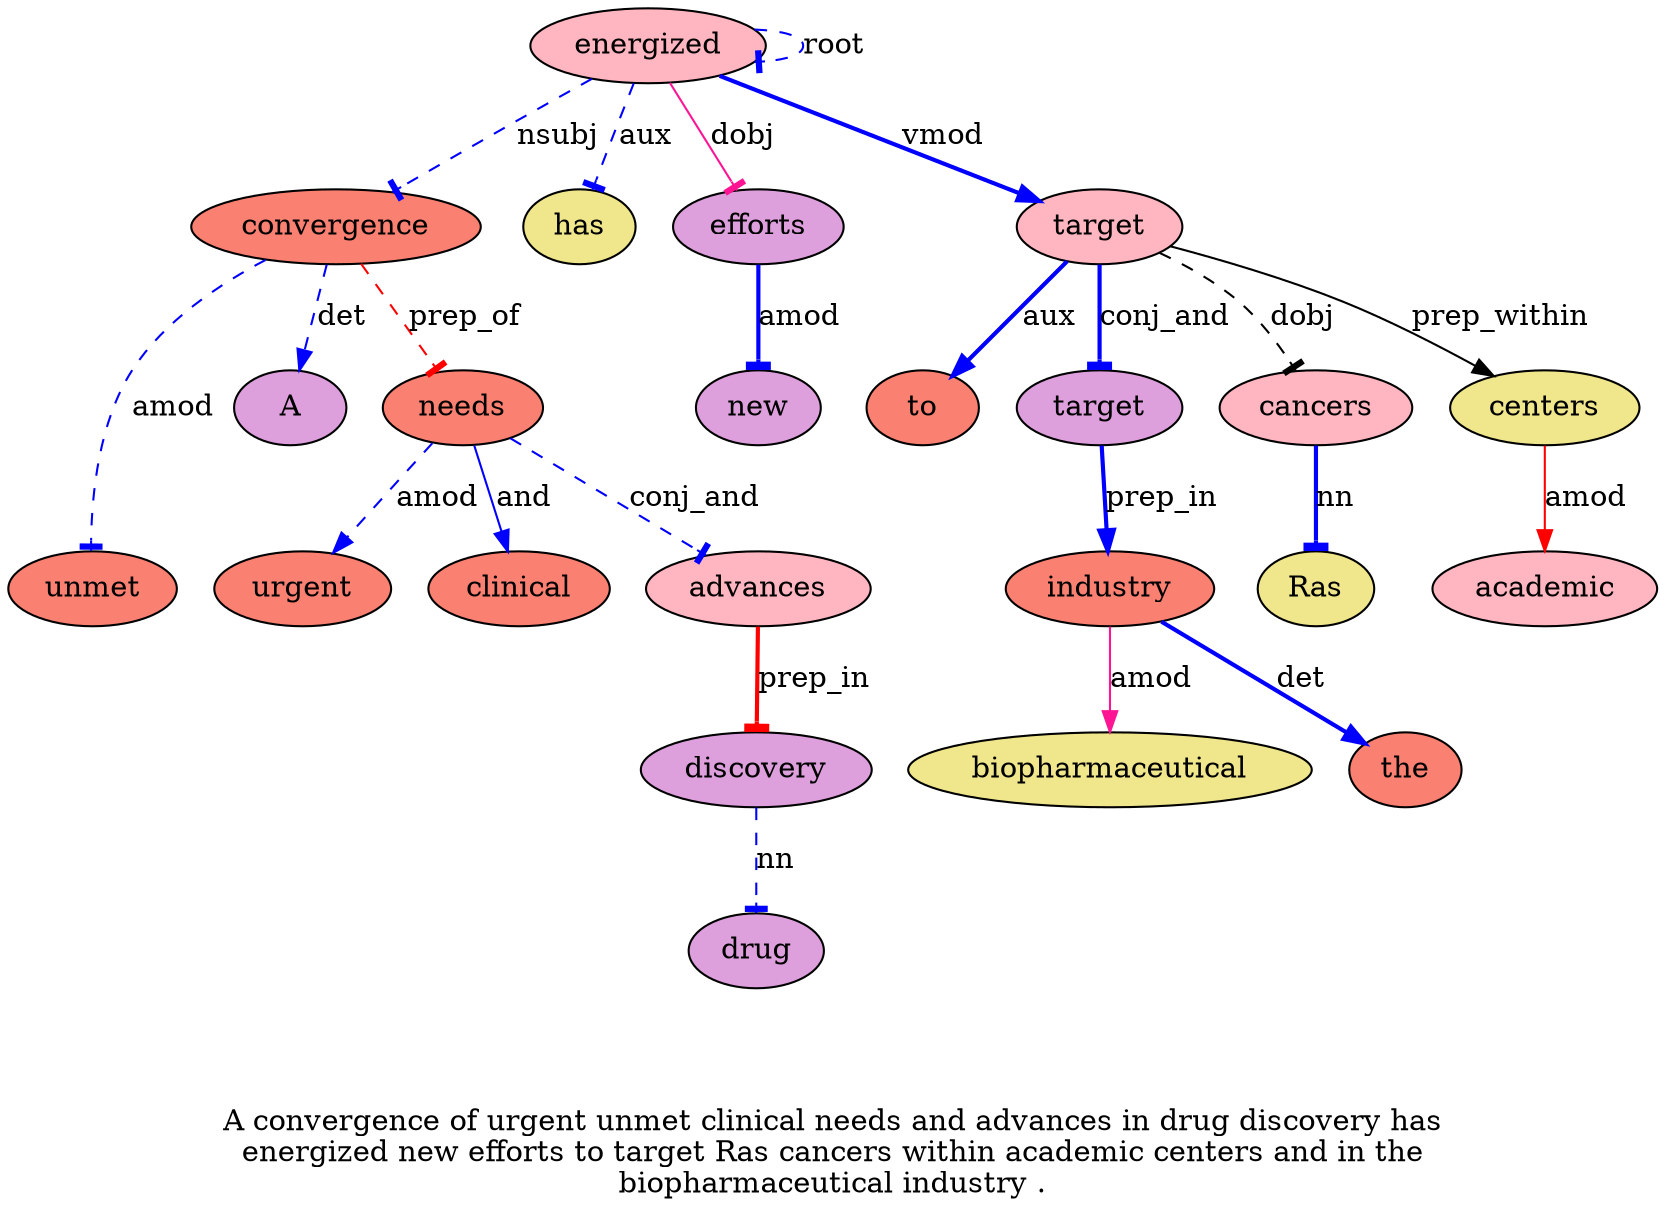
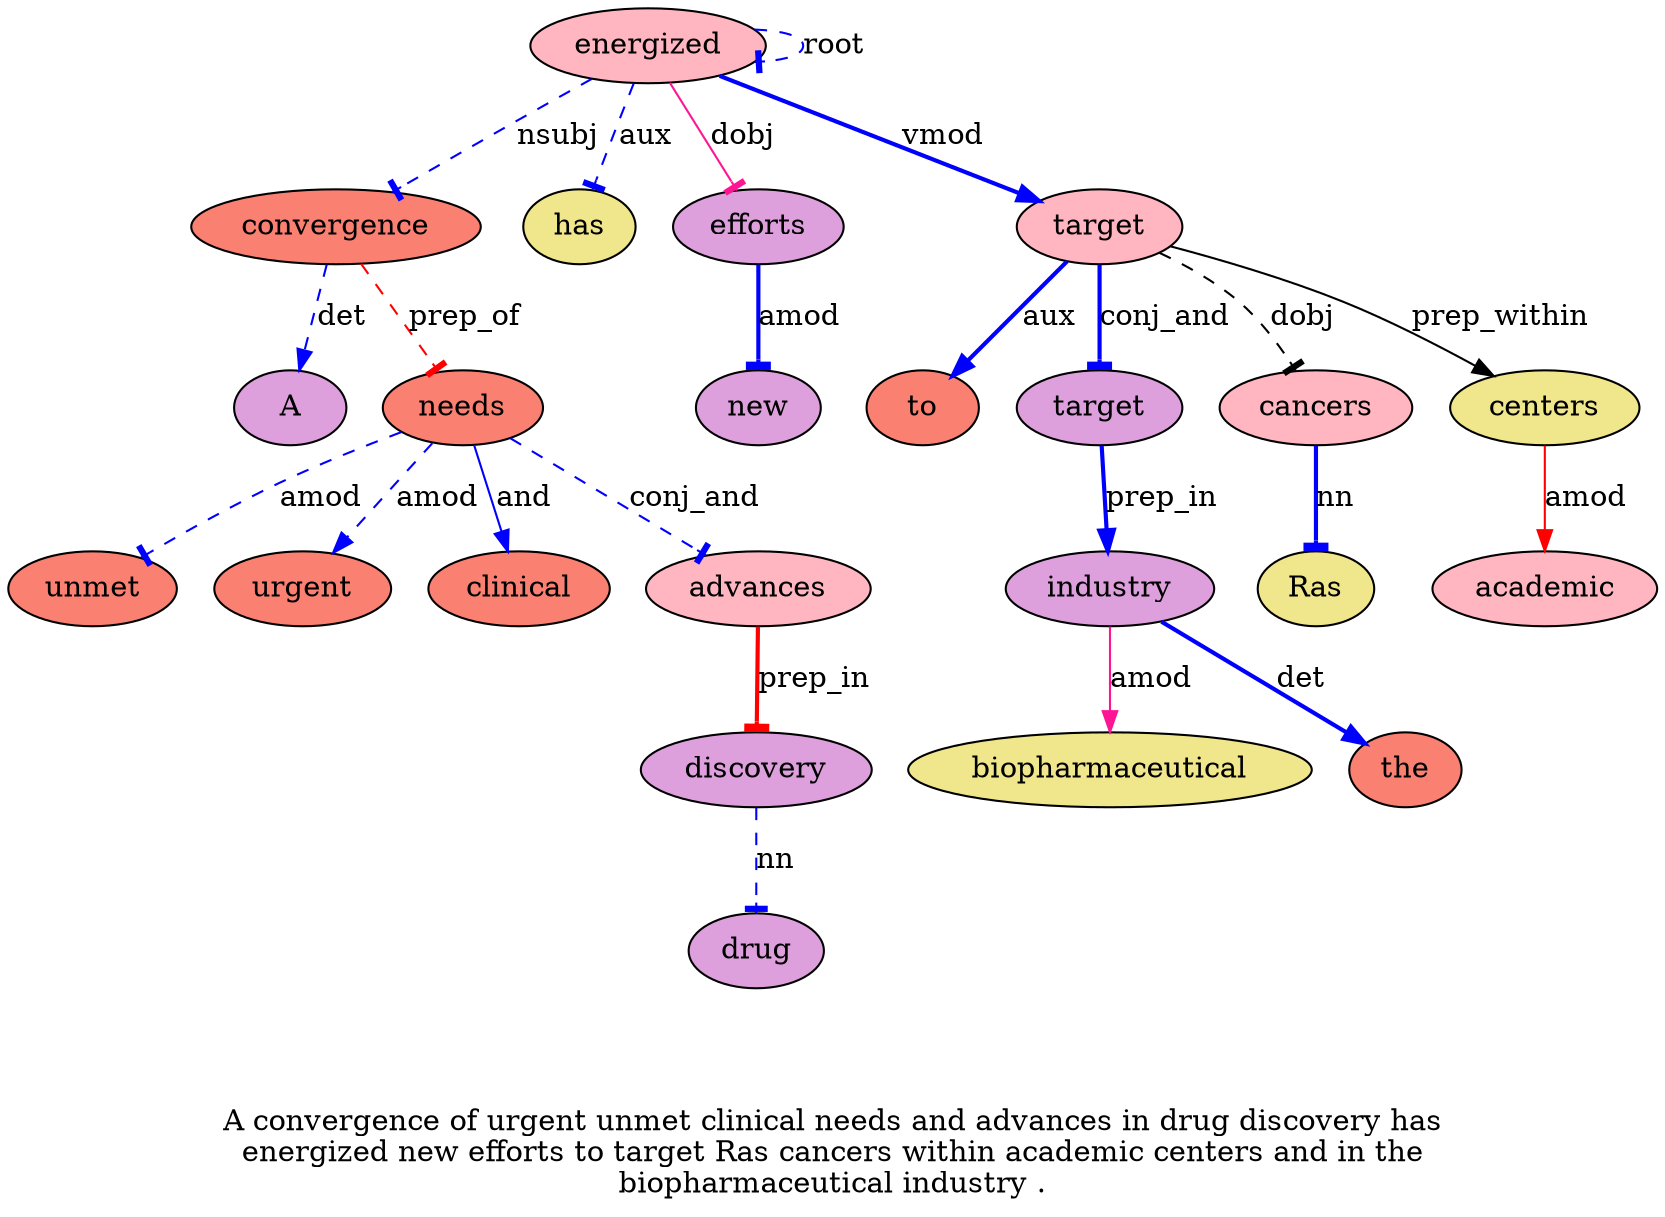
edge "convergence" -> "unmet": now "needs" -> "unmet"
node "industry": fillcolor salmon -> plum
